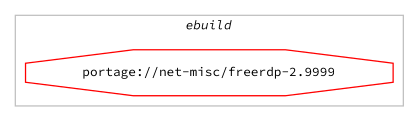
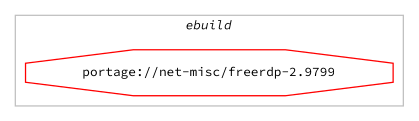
node "portage://net-misc/freerdp-2.9999": label "portage://net-misc/freerdp-2.9999" -> "portage://net-misc/freerdp-2.9799"
